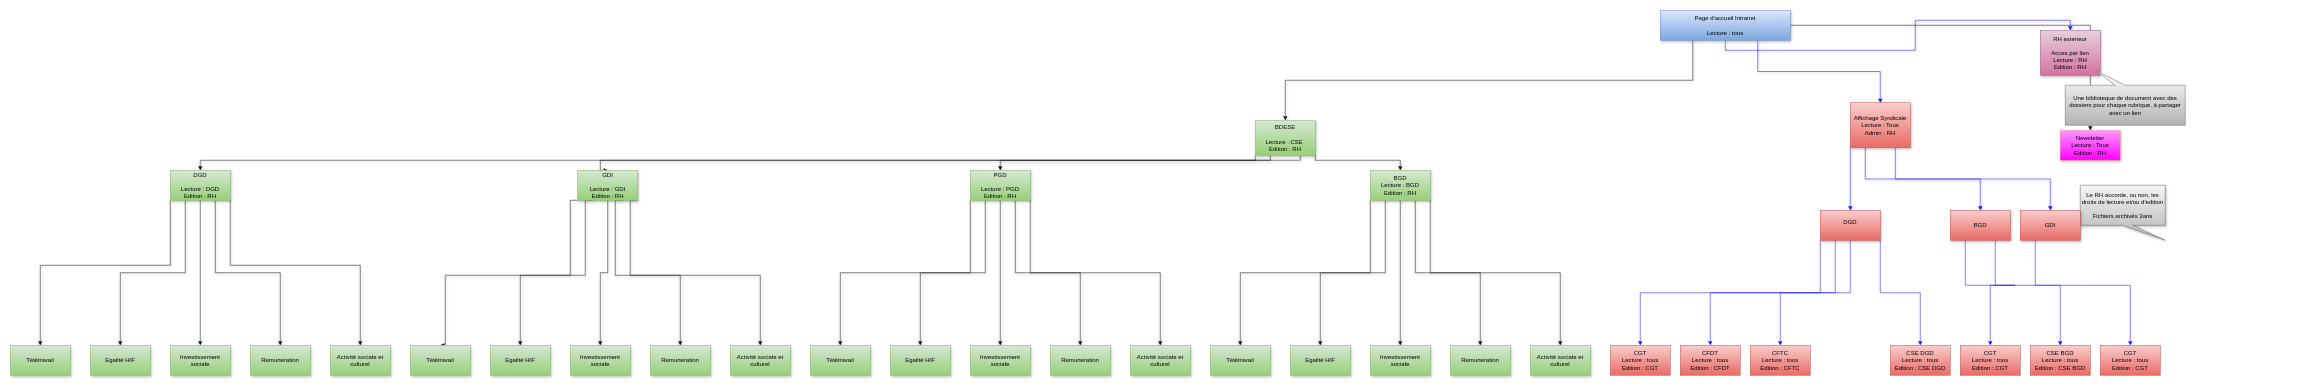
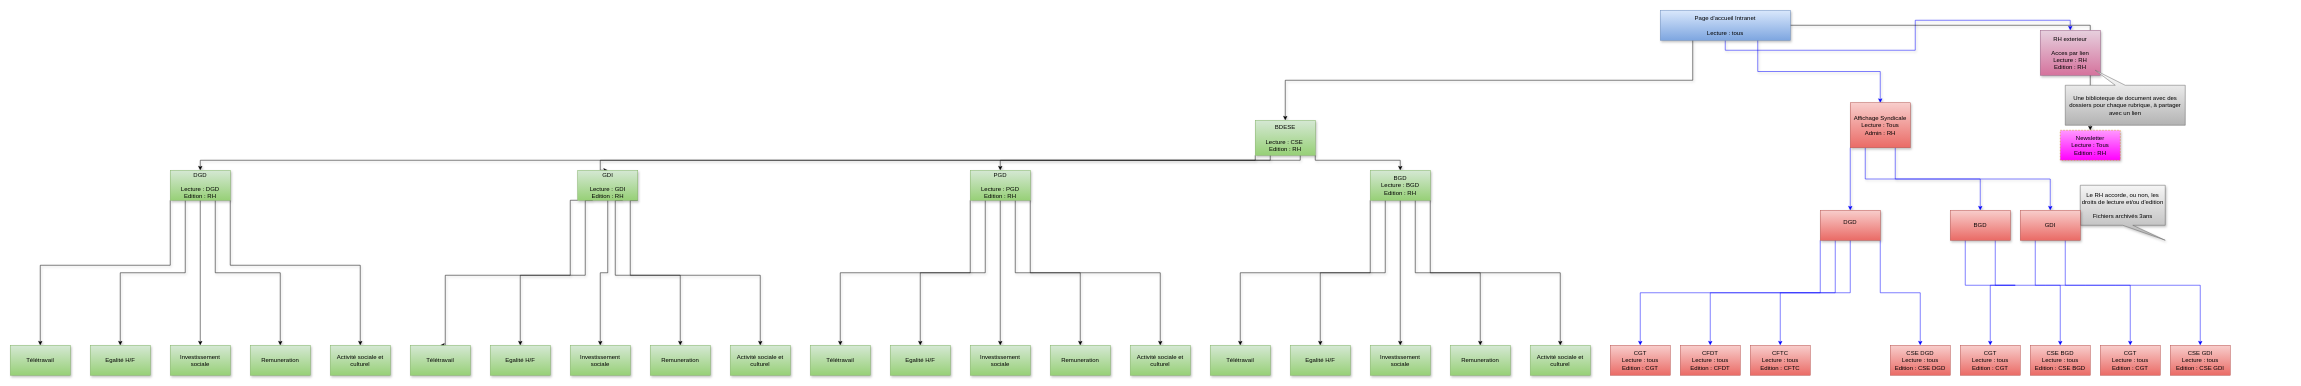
edge "GDI" -> "CSE GDI Lecture : tous Edition : CSE GDI": added
node "CSE GDI Lecture : tous Edition : CSE GDI": added
